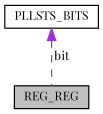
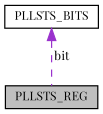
node "REG_REG": label "REG_REG" -> "PLLSTS_REG"
